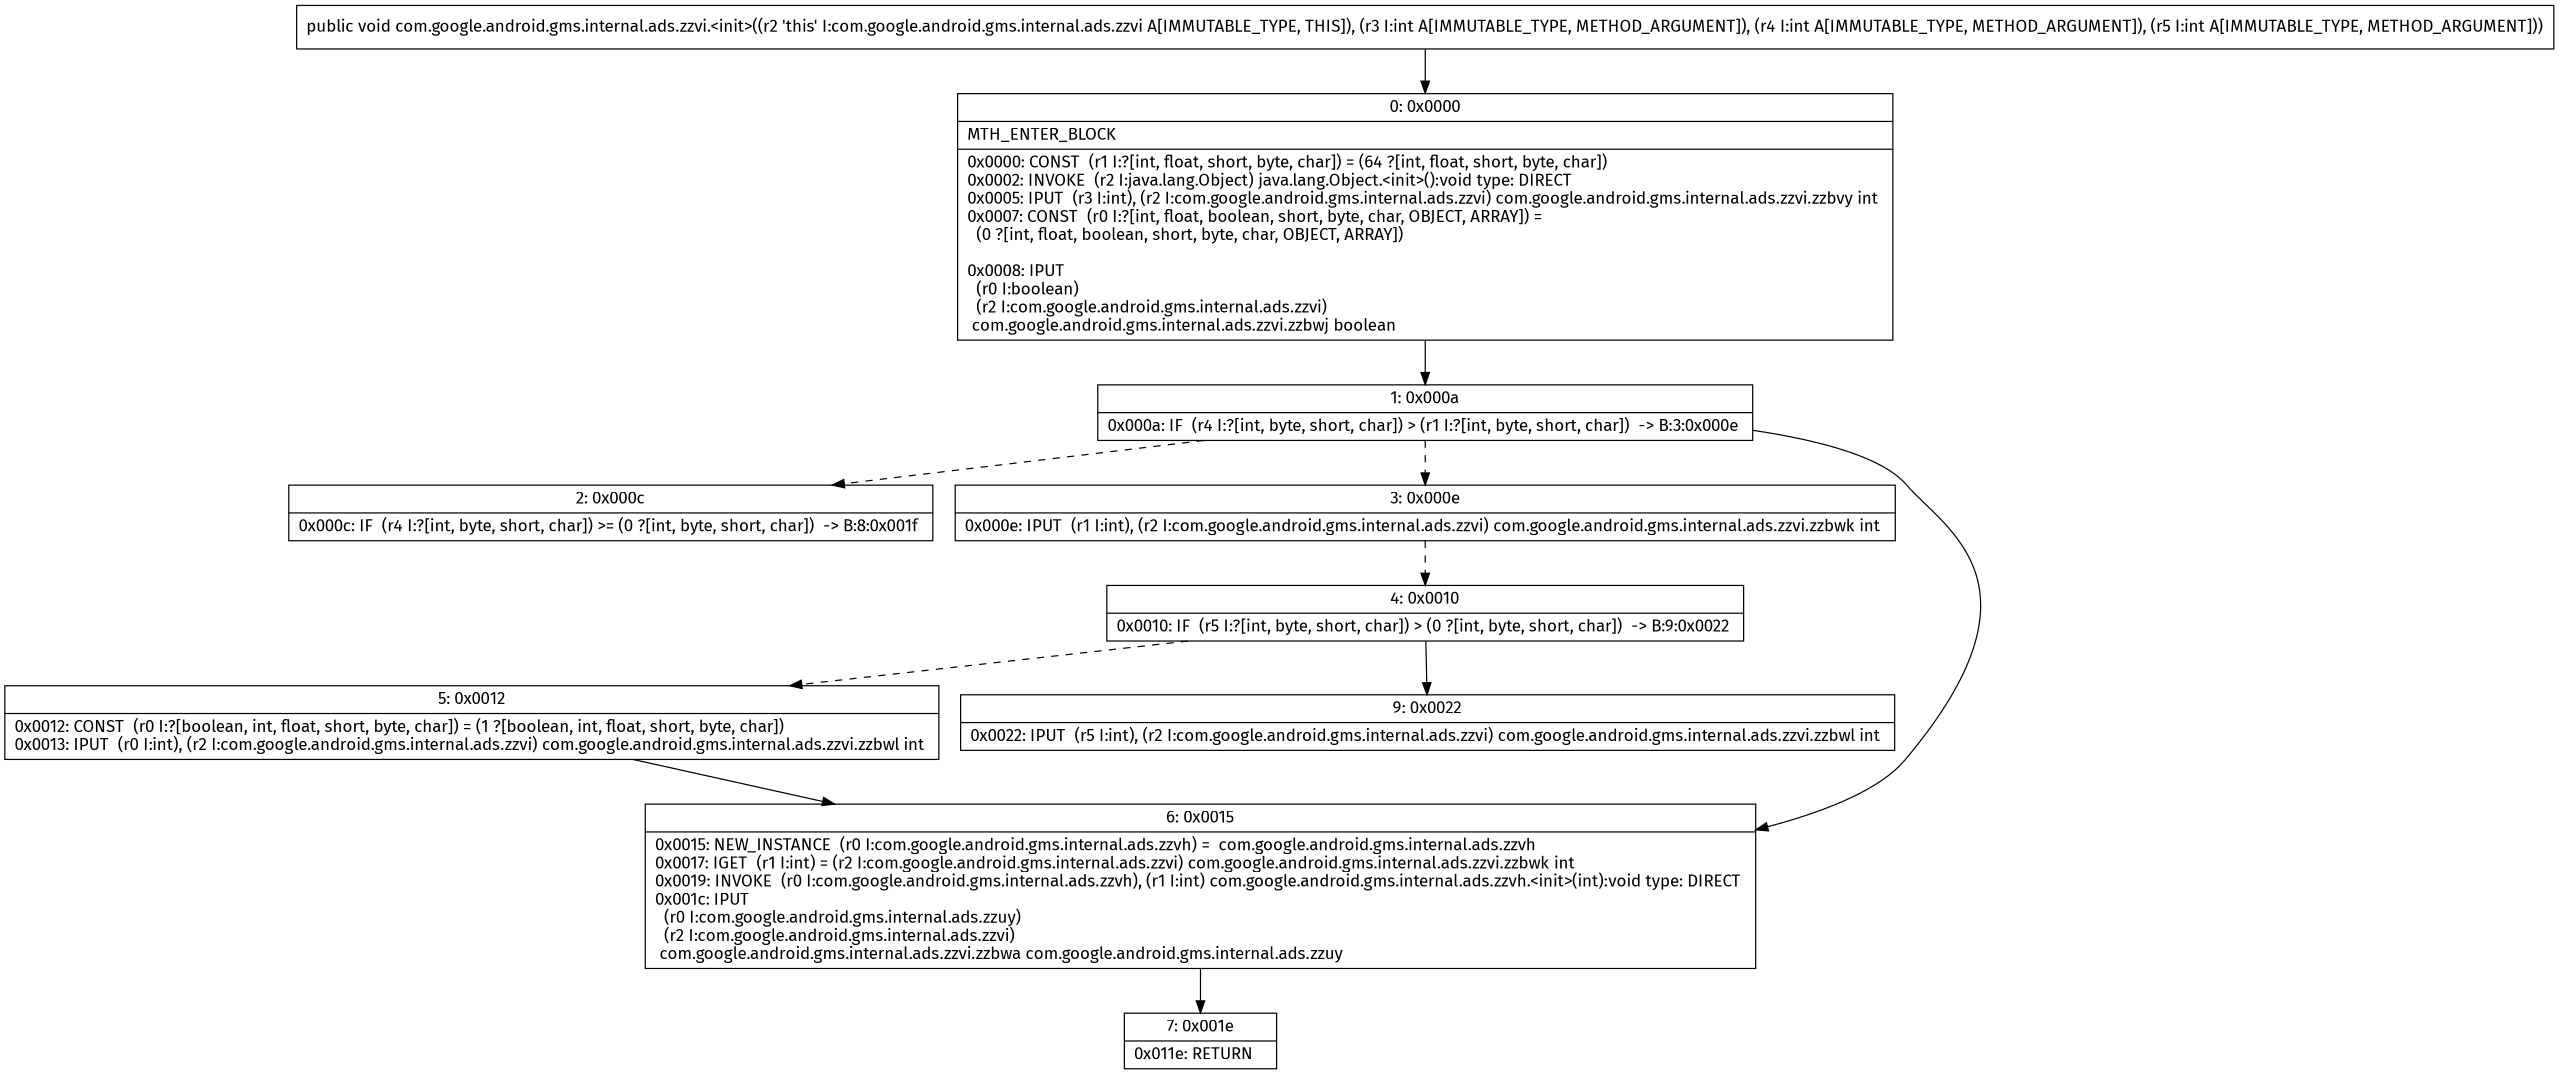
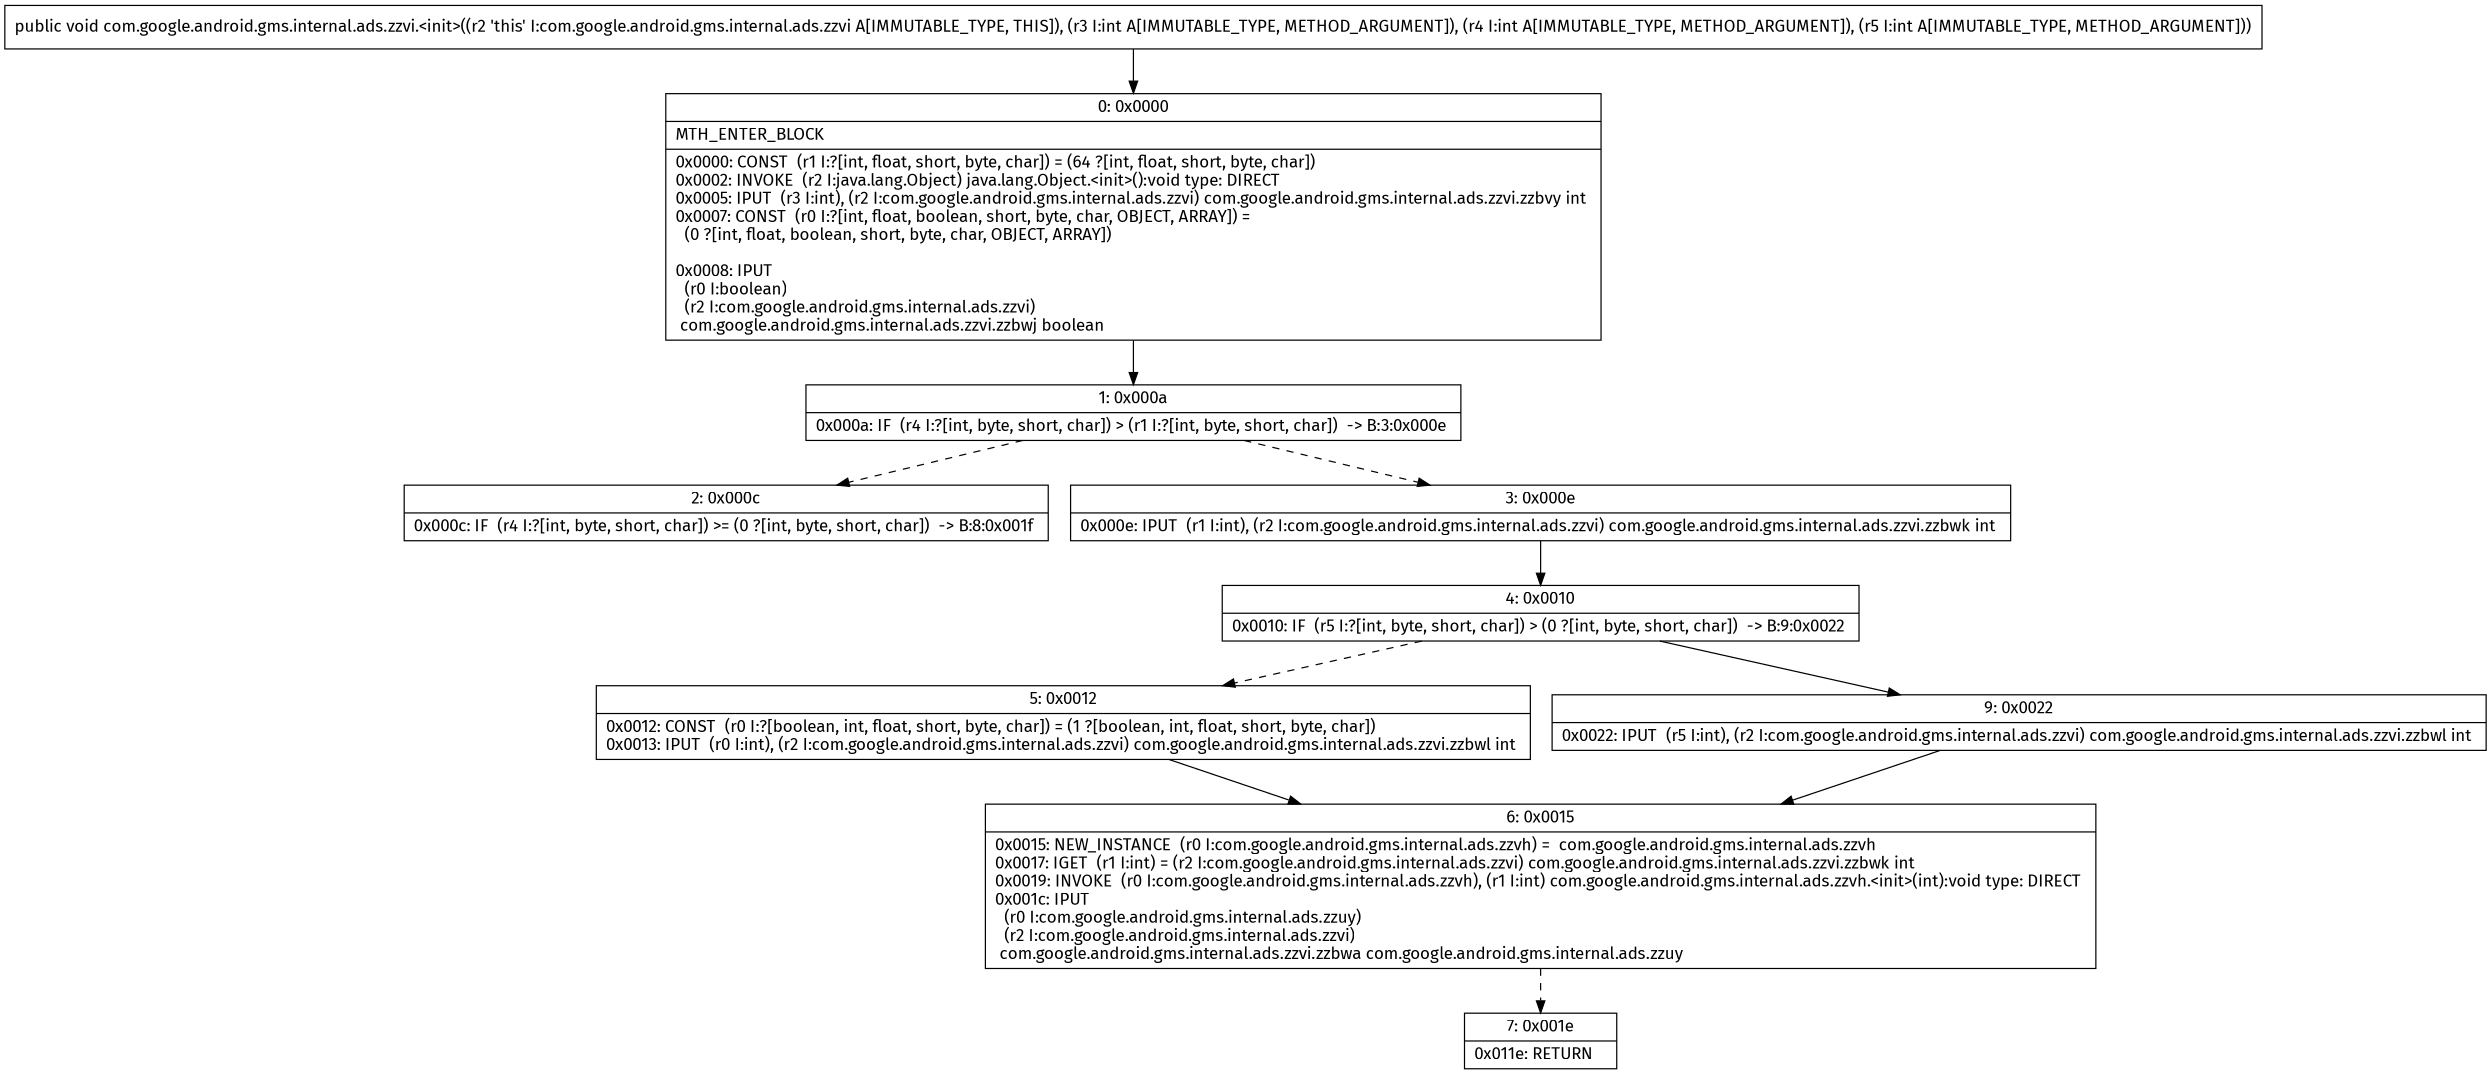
edge "3: 0x000e" -> "4: 0x0010": style dashed -> solid
edge "1: 0x000a" -> "6: 0x0015": now "9: 0x0022" -> "6: 0x0015"
edge "6: 0x0015" -> "7: 0x001e": style solid -> dashed
